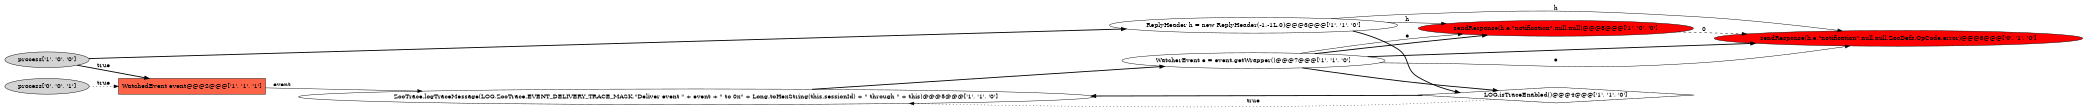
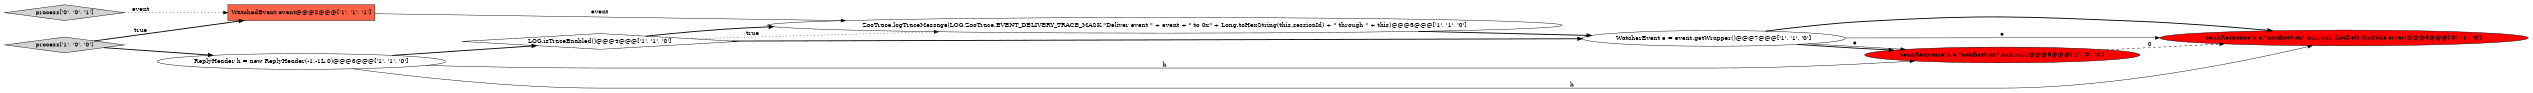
node "process['1', '0', '0']": shape ellipse -> diamond
edge "WatcherEvent e = event.getWrapper()@@@7@@@['1', '1', '0']" -> "LOG.isTraceEnabled()@@@4@@@['1', '1', '0']": reversed
edge "process['0', '0', '1']" -> "WatchedEvent event@@@2@@@['1', '1', '1']": label "true" -> "event"
node "process['0', '0', '1']": shape ellipse -> diamond
